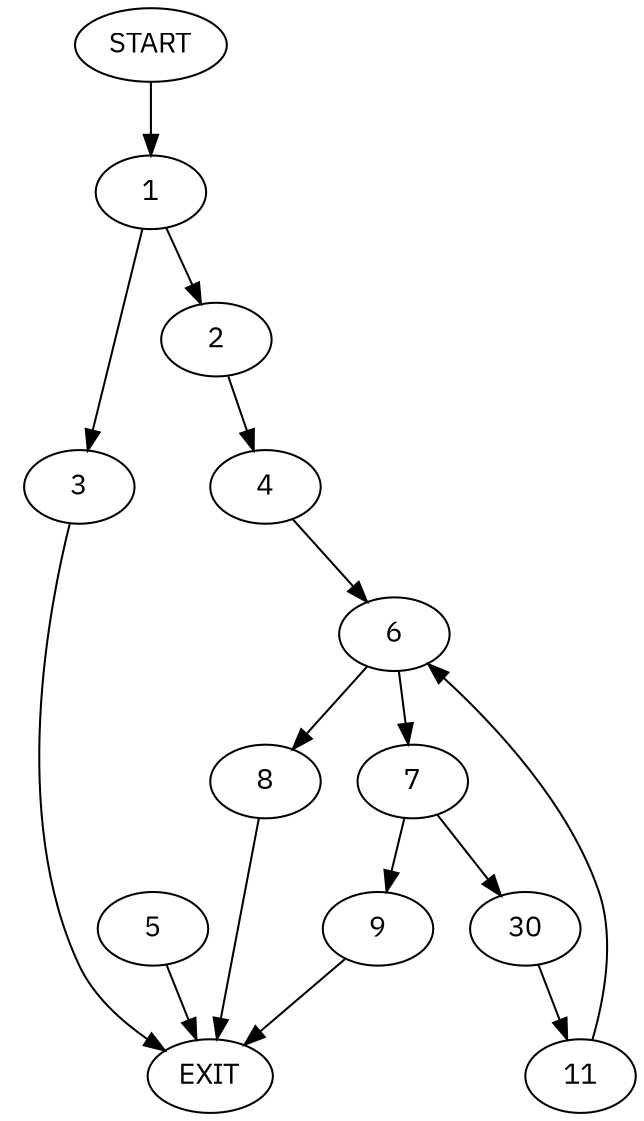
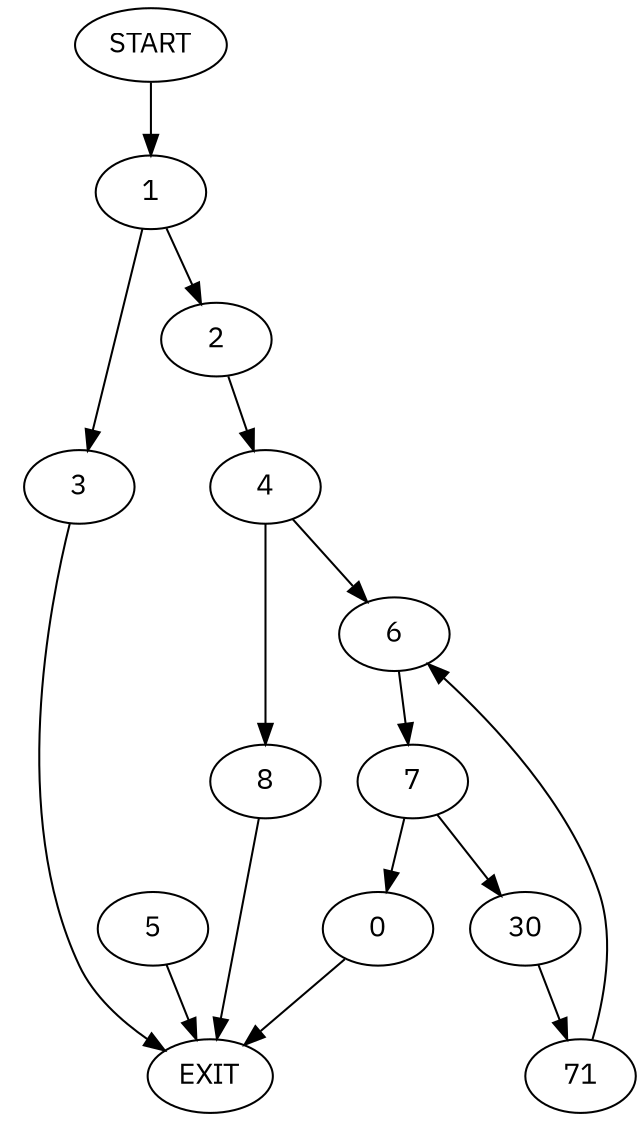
edge "6" -> "8": now "4" -> "8"
node "9": label "9" -> "0"
node "11": label "11" -> "71"
